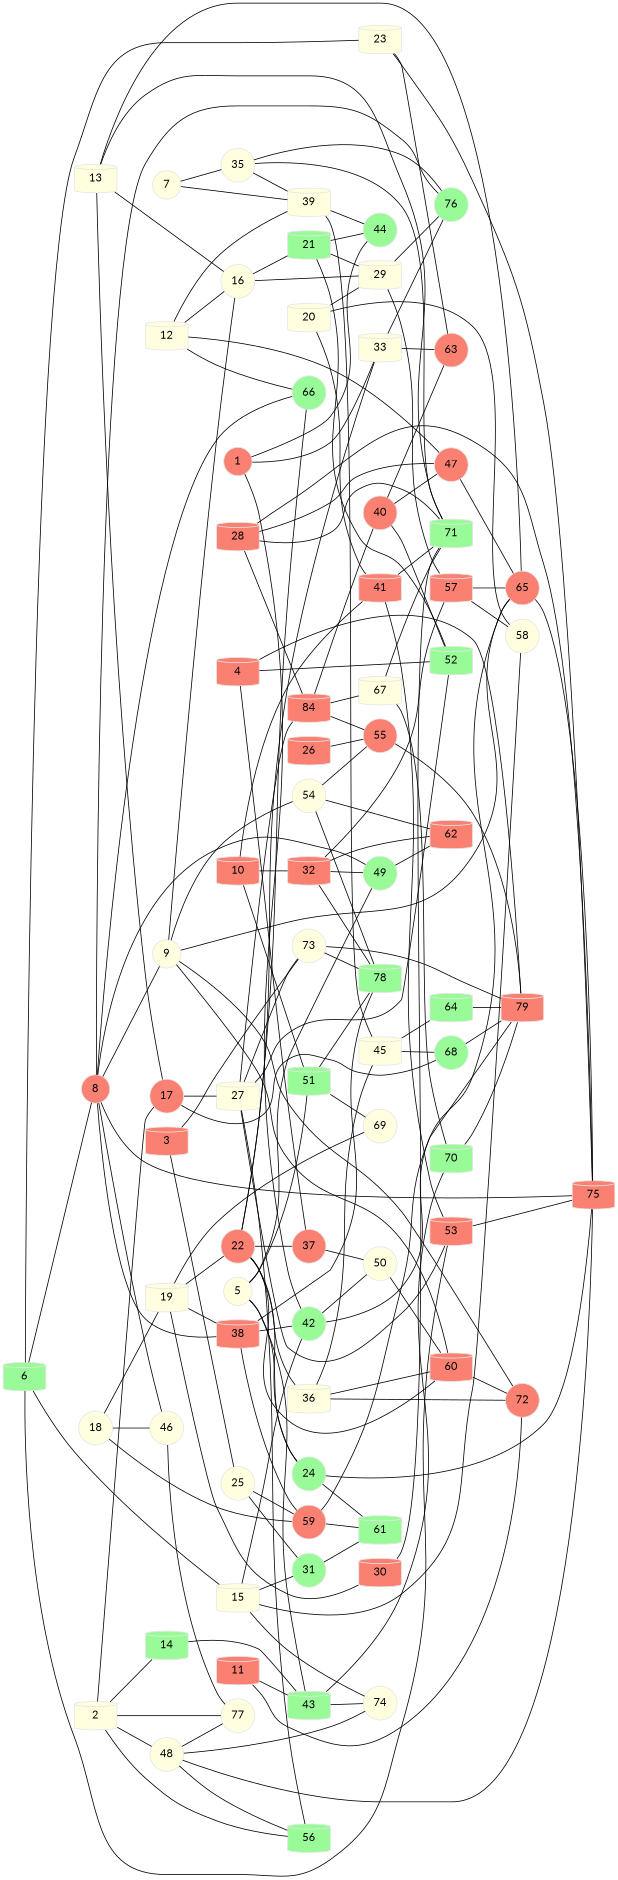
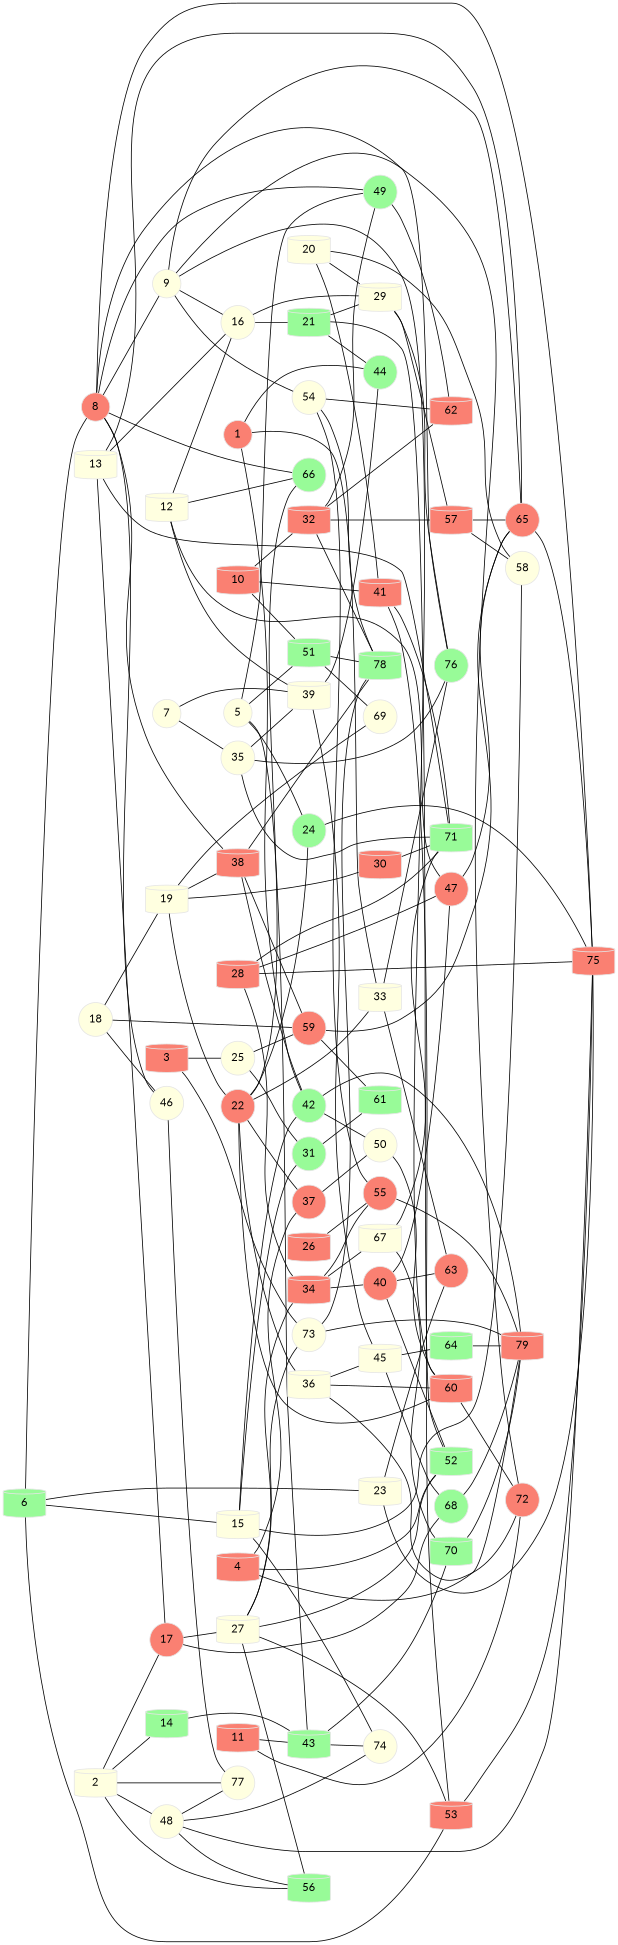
node "84": label "84" -> "34"
edge "24" -- "61": removed
